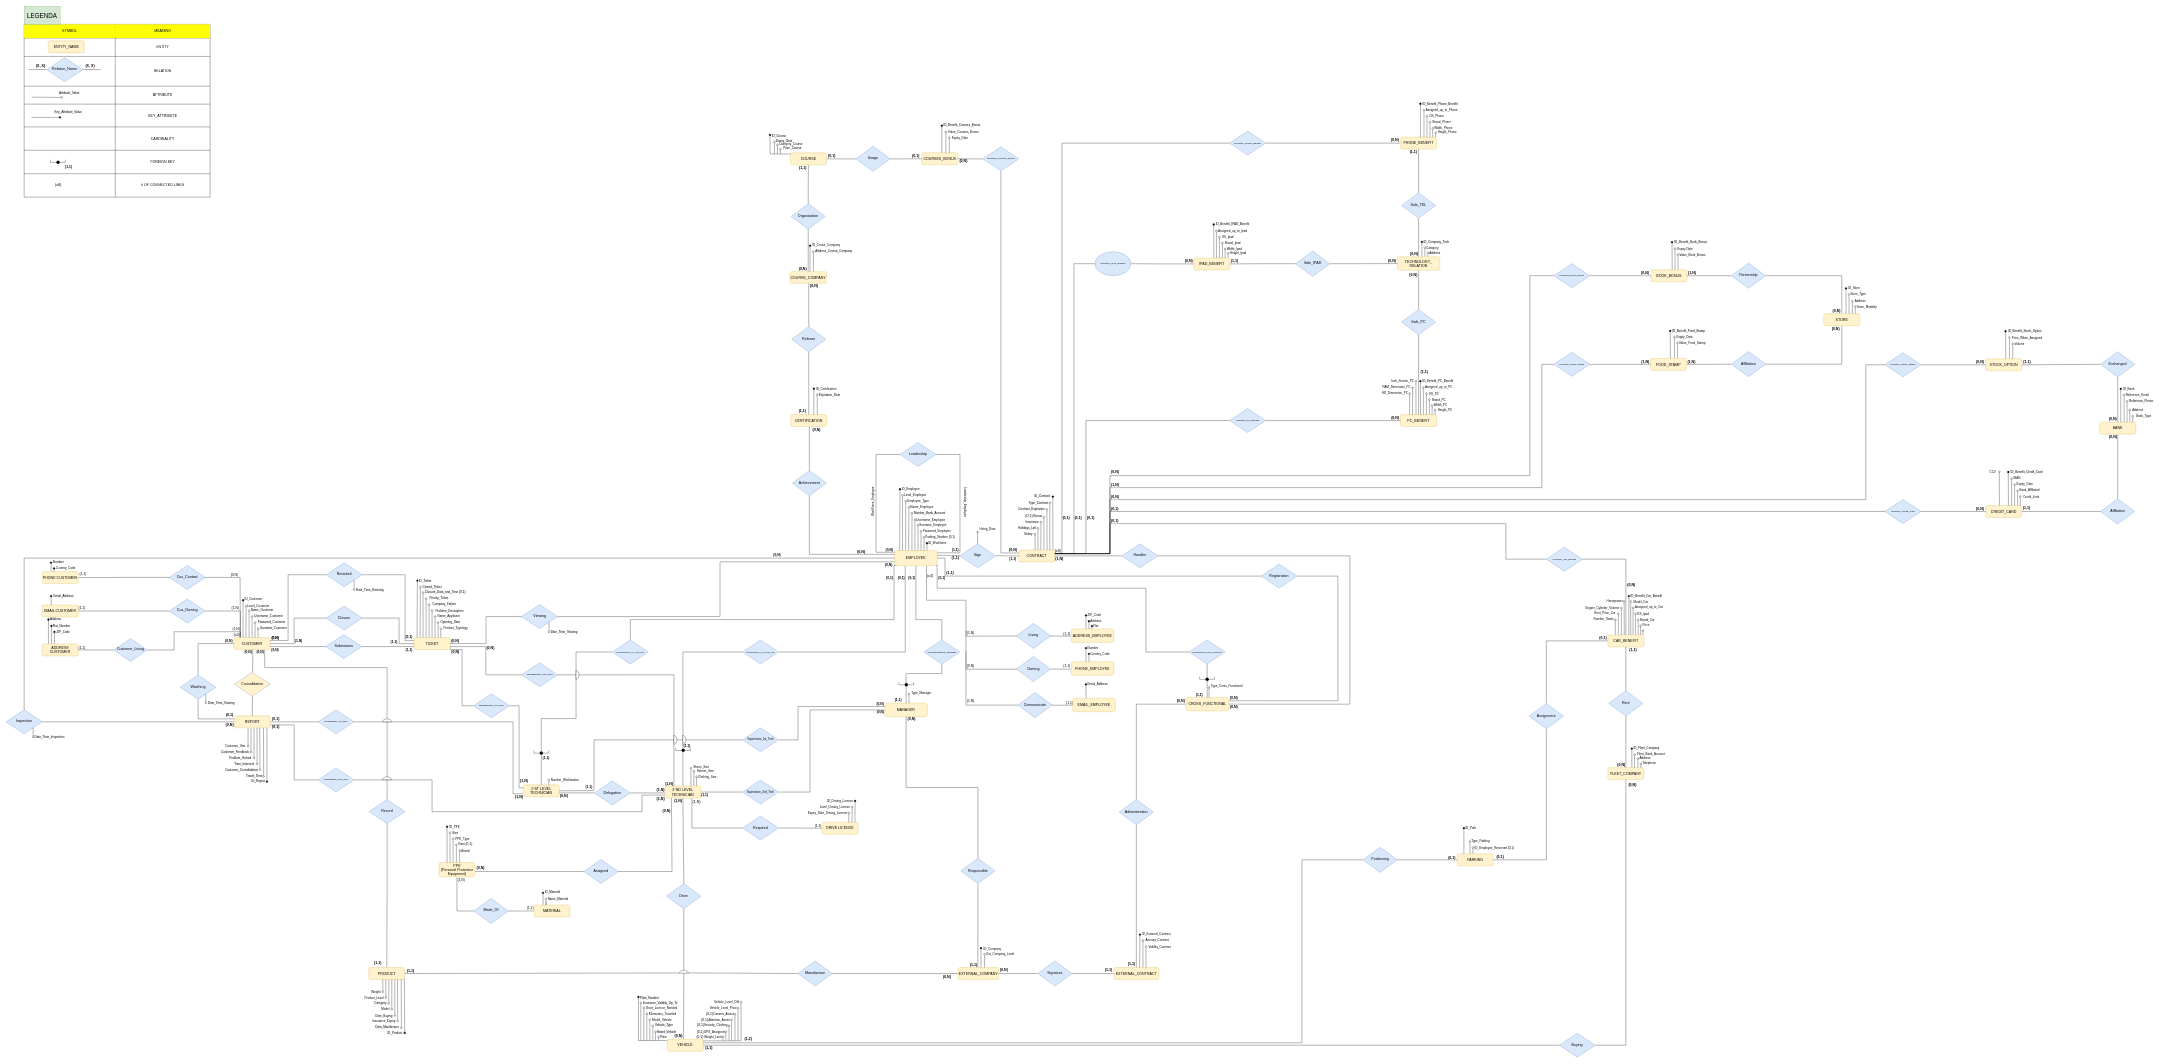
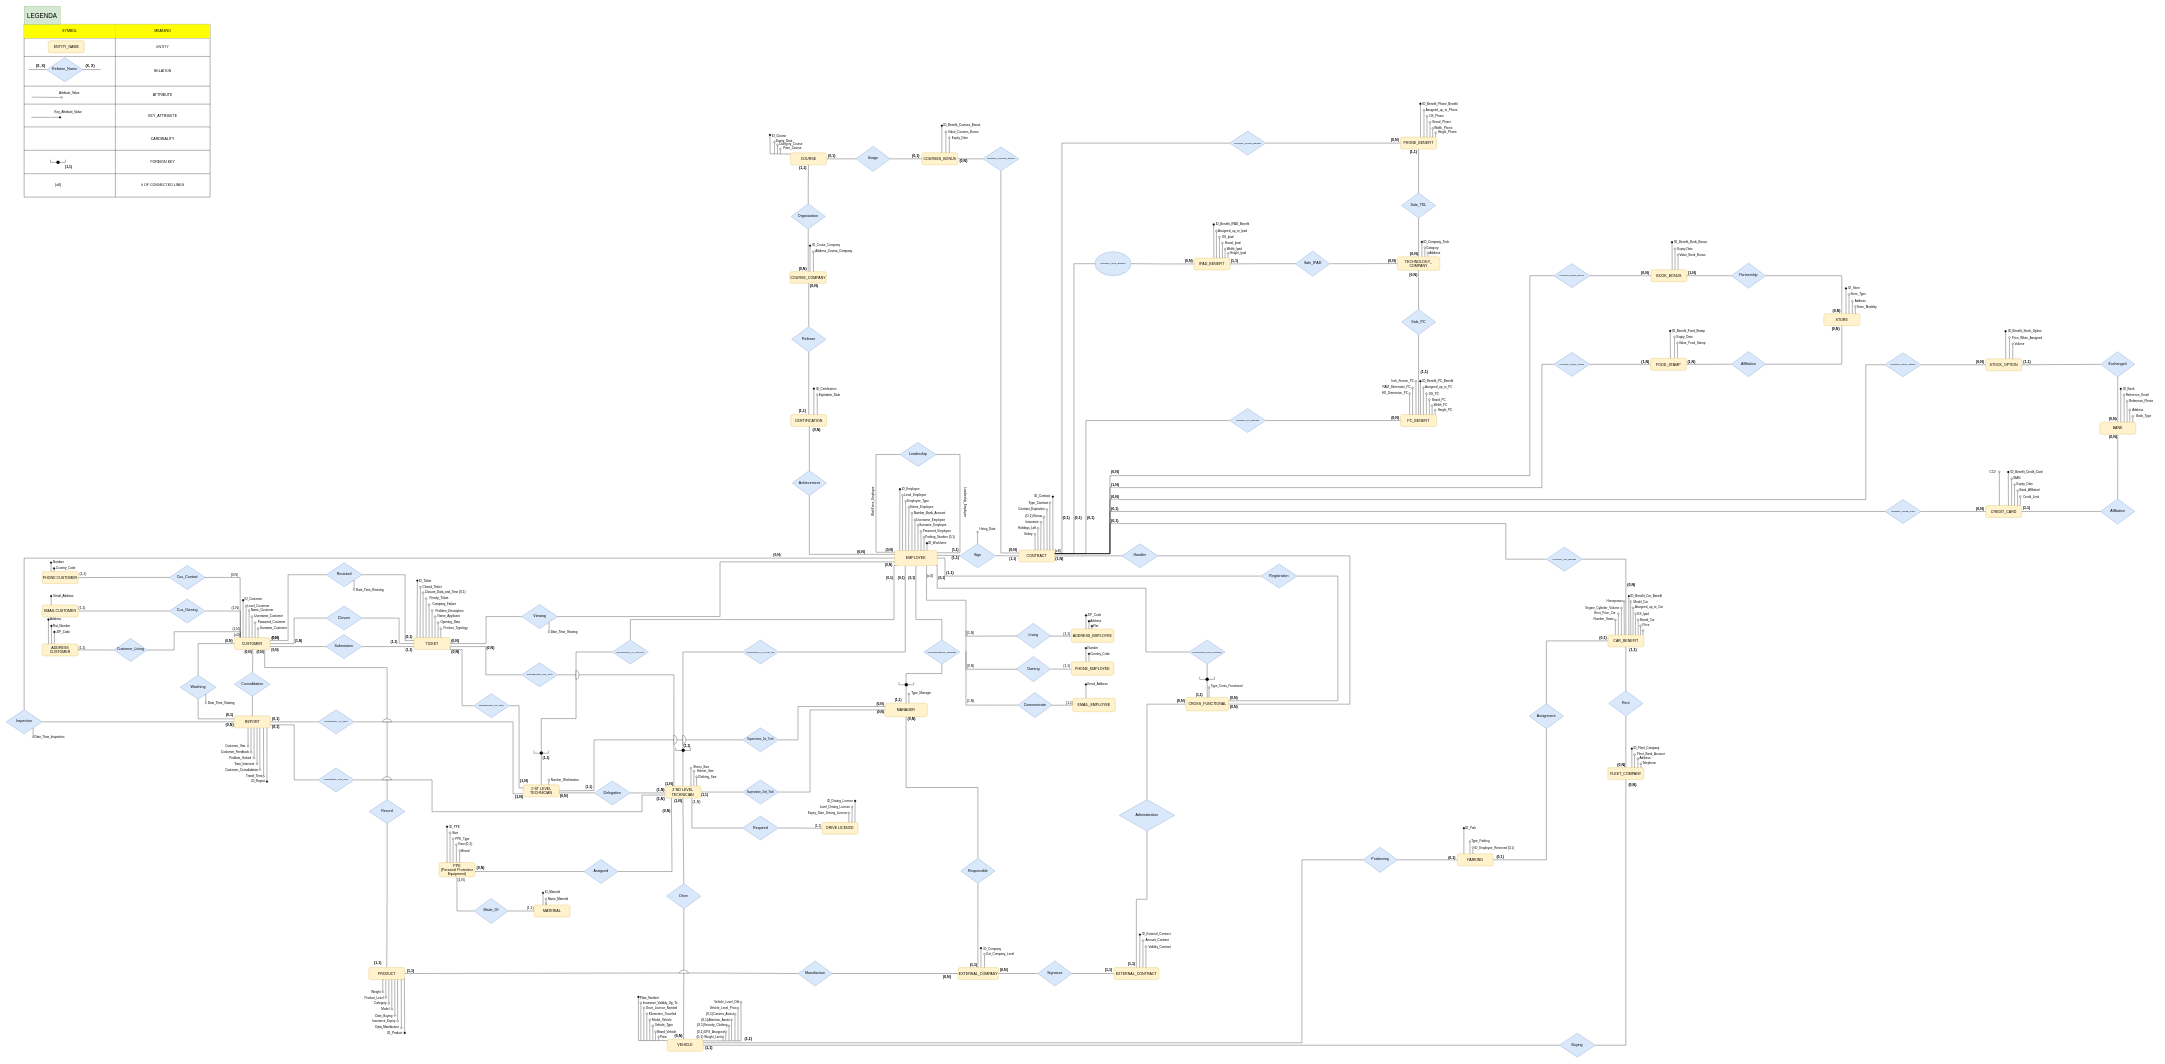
node "TECHNOLOGY_ RELATION": label "TECHNOLOGY_ RELATION" -> "TECHNOLOGY_ COMPANY"
node "Convalidation": fillcolor #fff2cc -> #dae8fc
node "Administration": size 34x25 -> 56x32
